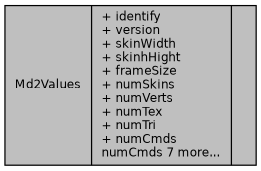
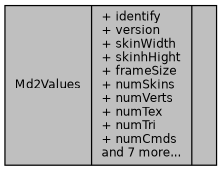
node "Md2Values": text "numCmds 7 more..." -> "and 7 more..."
